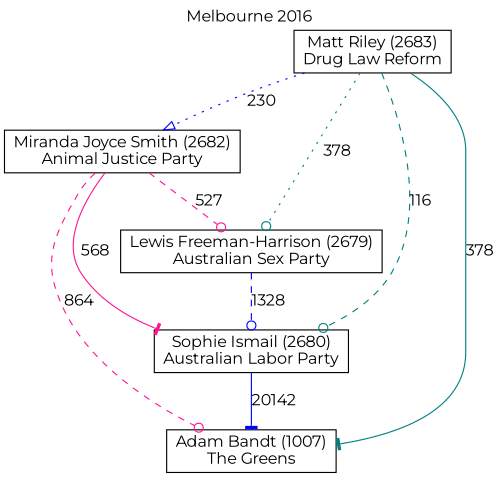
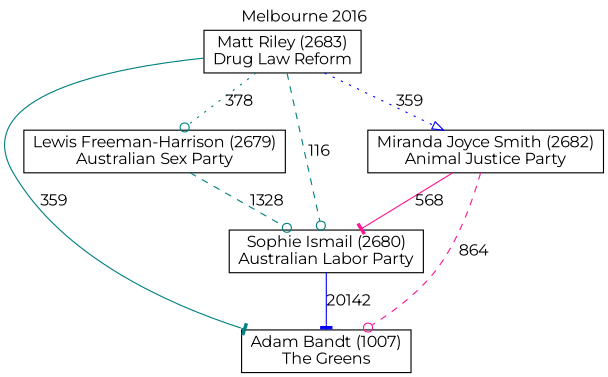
edge "Matt Riley (2683) Drug Law Reform" -> "Miranda Joyce Smith (2682) Animal Justice Party": label "230" -> "359"
edge "Miranda Joyce Smith (2682) Animal Justice Party" -> "Lewis Freeman-Harrison (2679) Australian Sex Party": removed, label "527"
edge "Matt Riley (2683) Drug Law Reform" -> "Adam Bandt (1007) The Greens": label "378" -> "359"
edge "Lewis Freeman-Harrison (2679) Australian Sex Party" -> "Sophie Ismail (2680) Australian Labor Party": color blue -> teal
